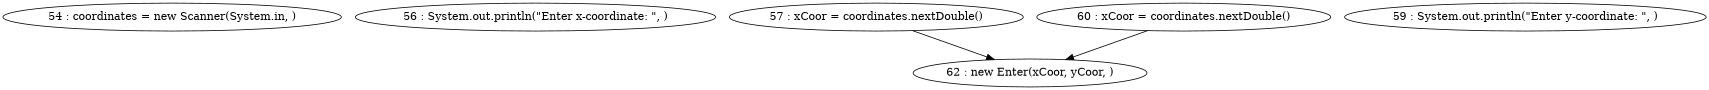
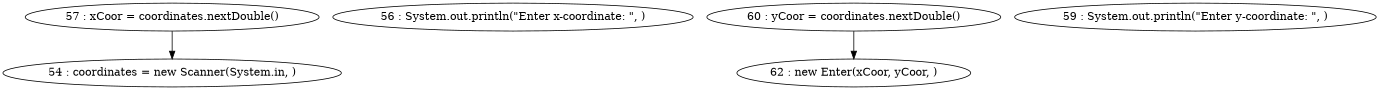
node "60 : xCoor = coordinates.nextDouble()": label "60 : xCoor = coordinates.nextDouble()" -> "60 : yCoor = coordinates.nextDouble()"
edge "57 : xCoor = coordinates.nextDouble()" -> "62 : new Enter(xCoor, yCoor, )": now "57 : xCoor = coordinates.nextDouble()" -> "54 : coordinates = new Scanner(System.in, )"
